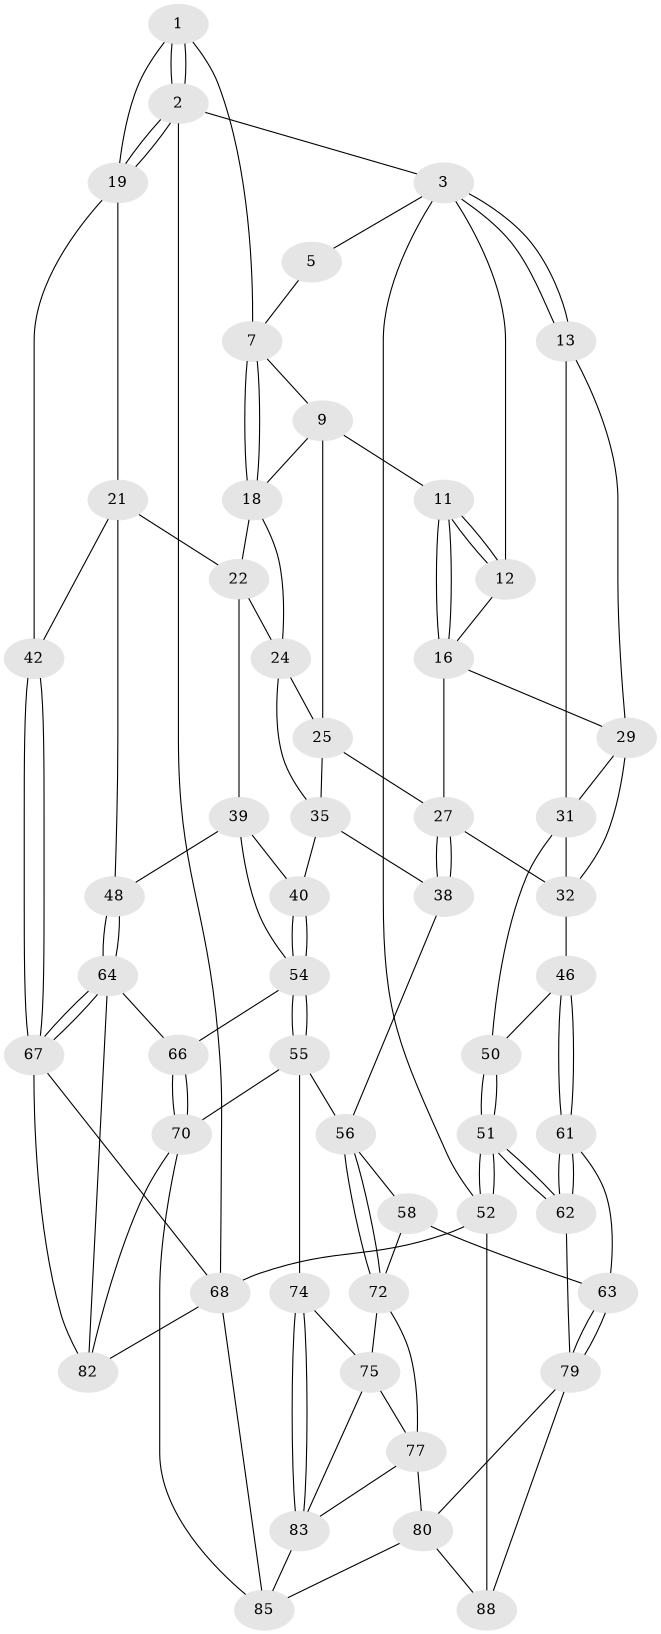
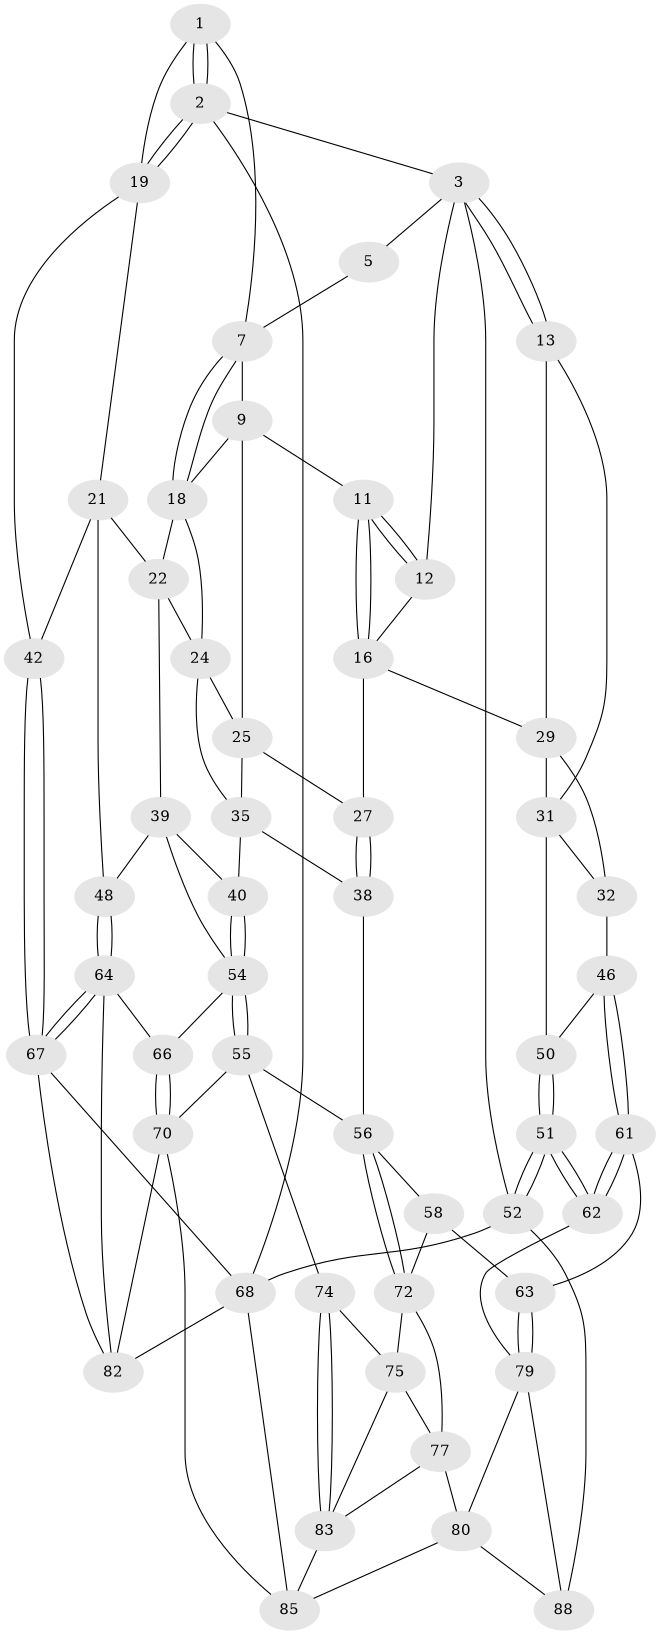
edge "27" -- "32": removed
